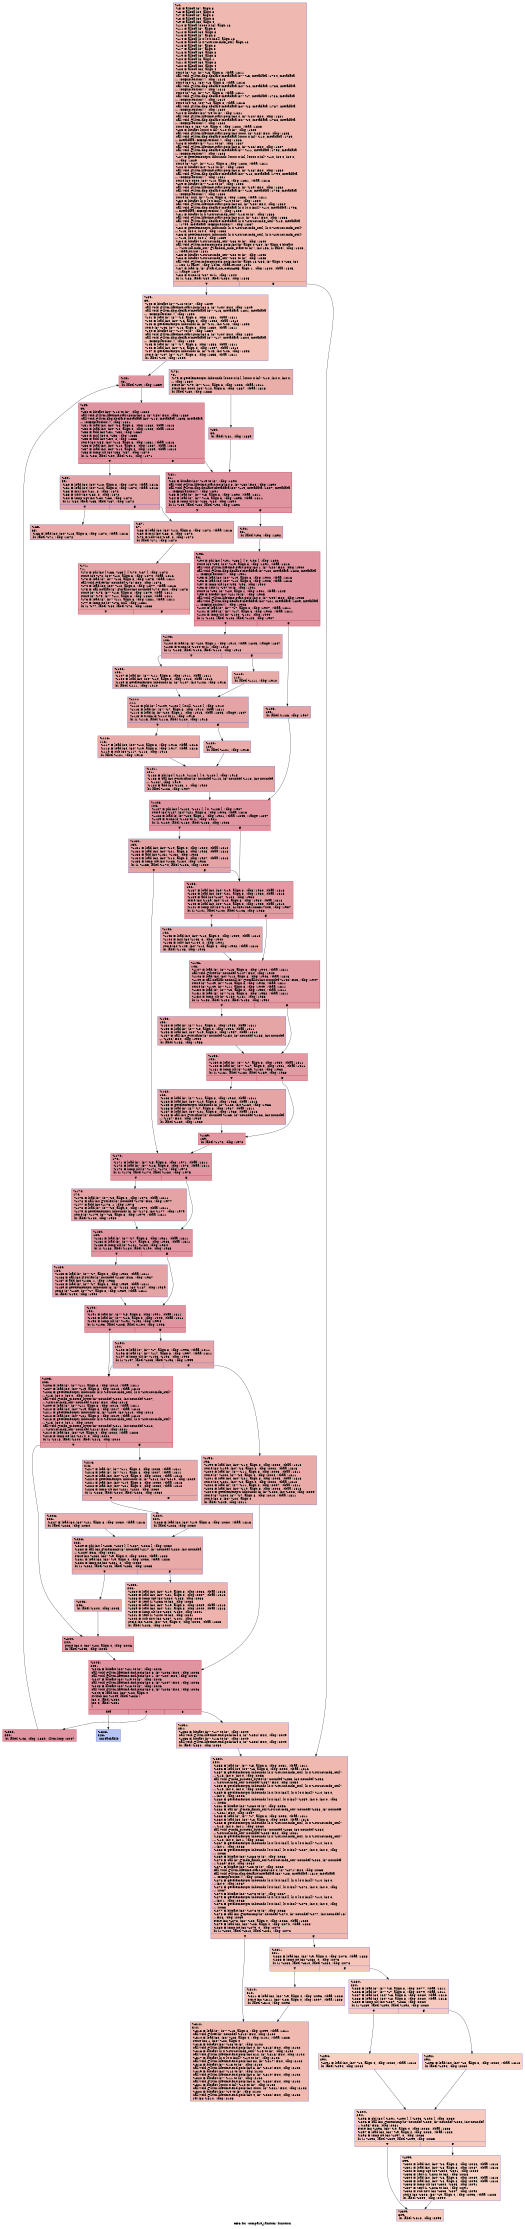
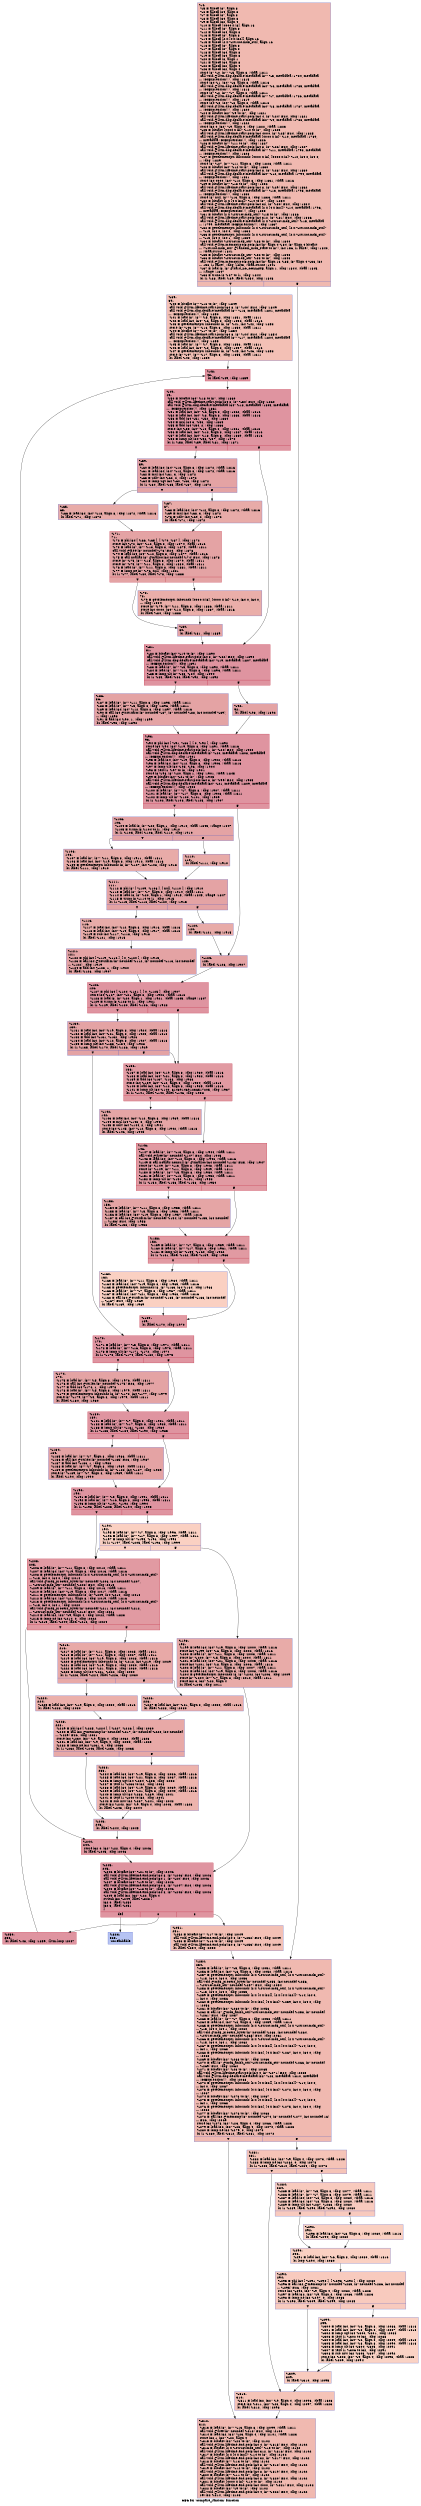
edge "%65:" -> "%71:": added
edge "%71:" -> "%78:": added
edge "%71:" -> "%80:": added
node "%86:": added
edge "%120:" -> "%121:": now "%120:" -> "%125:"
node "%162:": fillcolor #c5333470 -> #f3947570
node "%194:": fillcolor #c32e3170 -> #f3947570
edge "%216:" -> "%226:": added
edge "%233:" -> "%243:": added
node "%290:": text "br label %294, !dbg !2080" -> "br loop %294, !dbg !2080"
edge "%292:" -> "%294:": now "%292:" -> "%290:"
edge "%309:" -> "%310:": added
